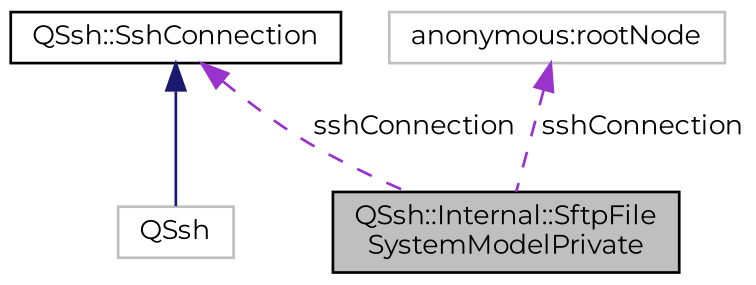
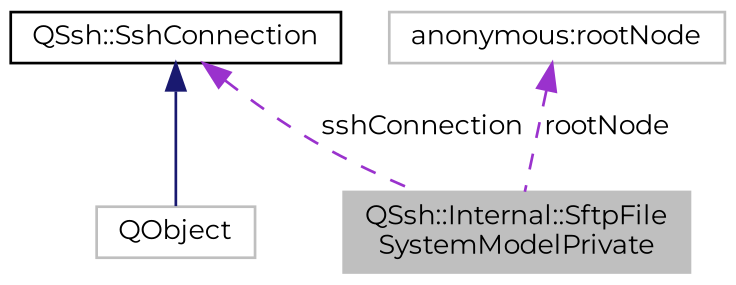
edge "QSsh::Internal::SftpFile SystemModelPrivate" -> "anonymous:rootNode": label " sshConnection" -> " rootNode"
node "QSsh": label "QSsh" -> "QObject"
node "QSsh::Internal::SftpFile SystemModelPrivate": color black -> grey75
